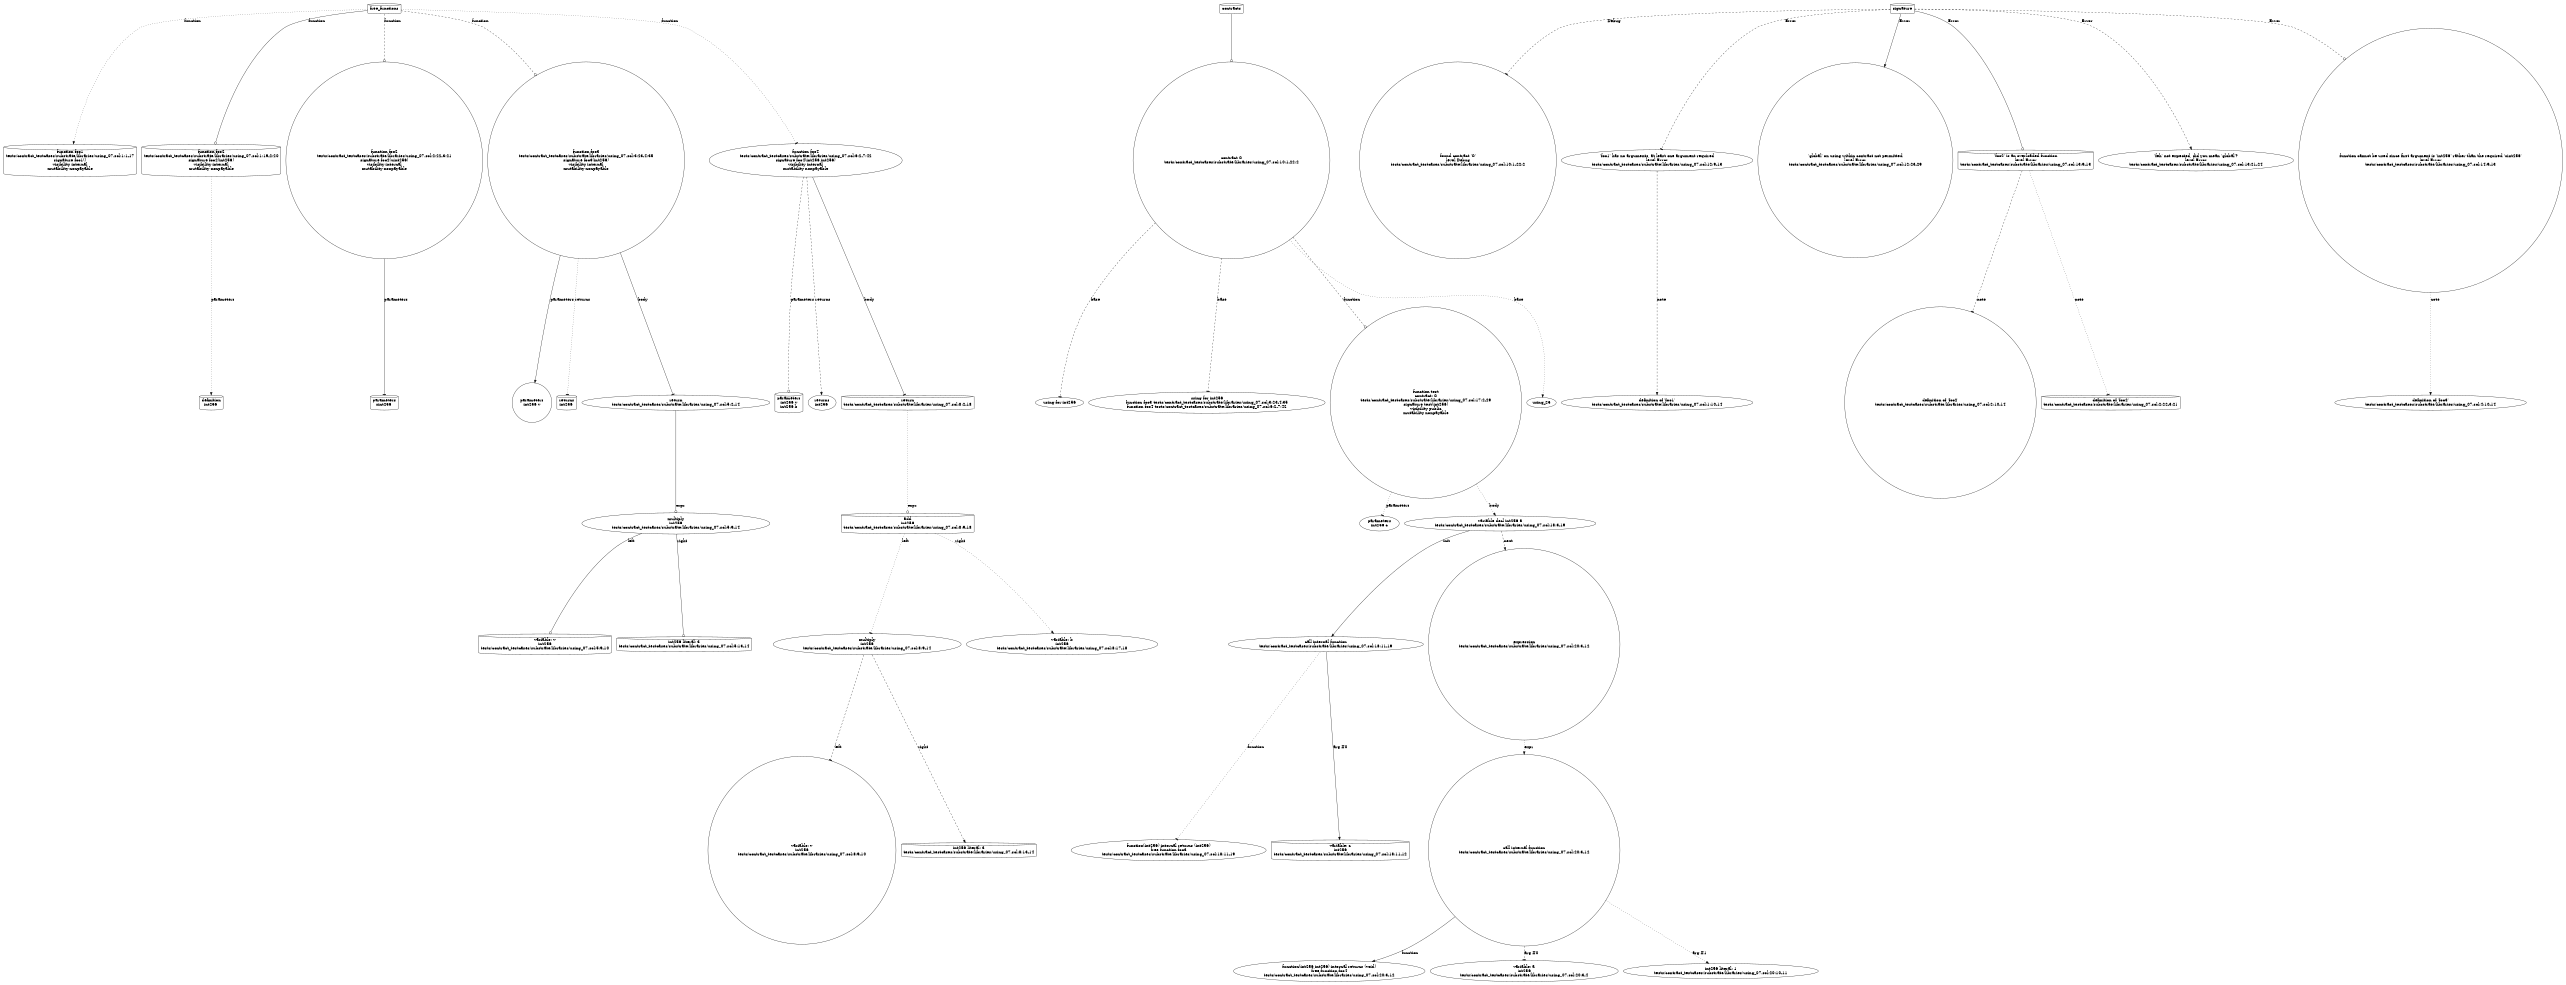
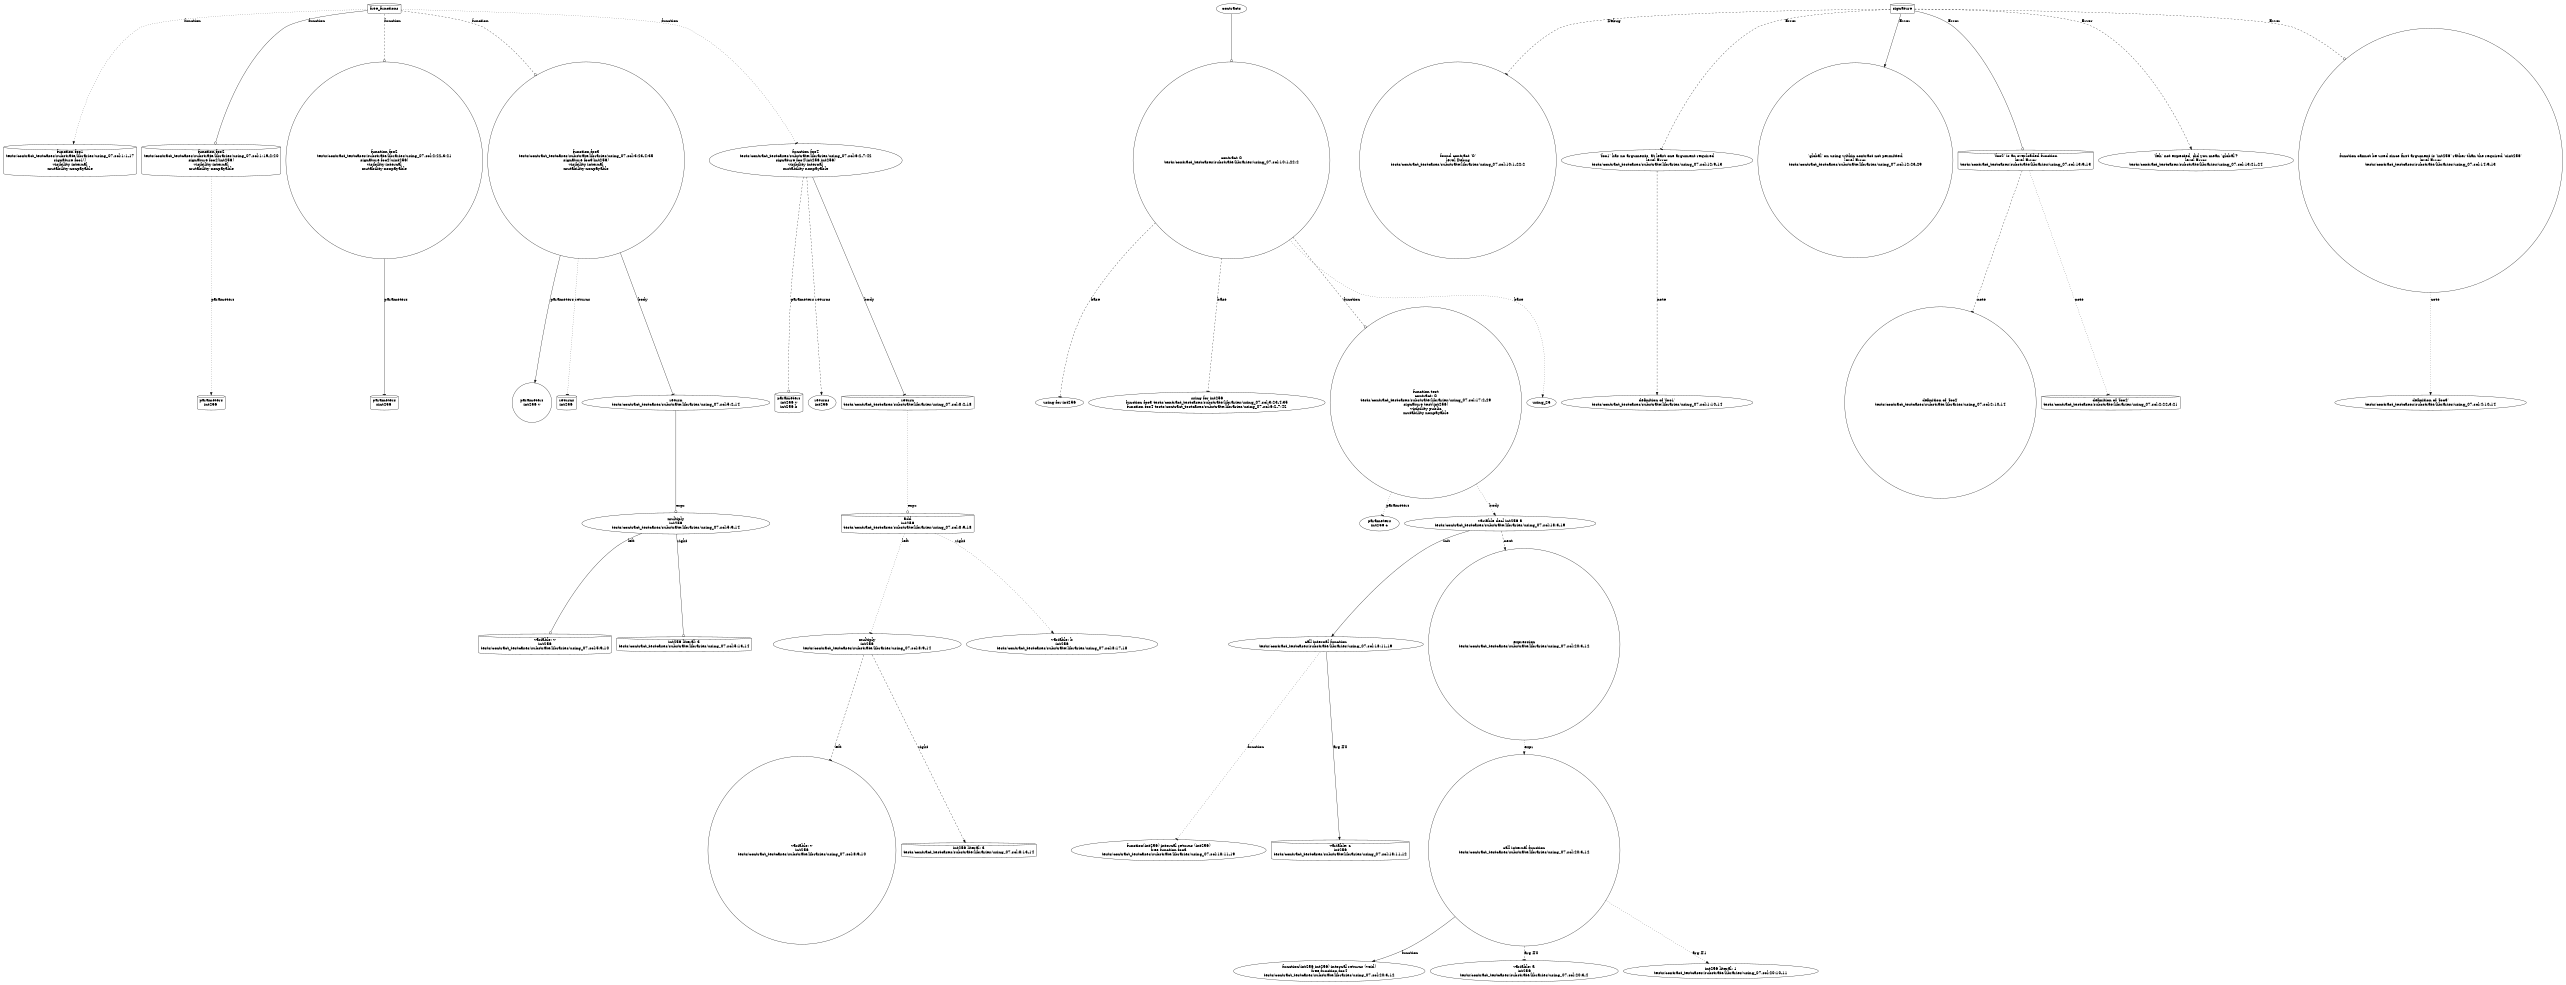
node "contracts": shape cylinder -> ellipse
node "definition int256": label "definition int256" -> "parameters int256"
